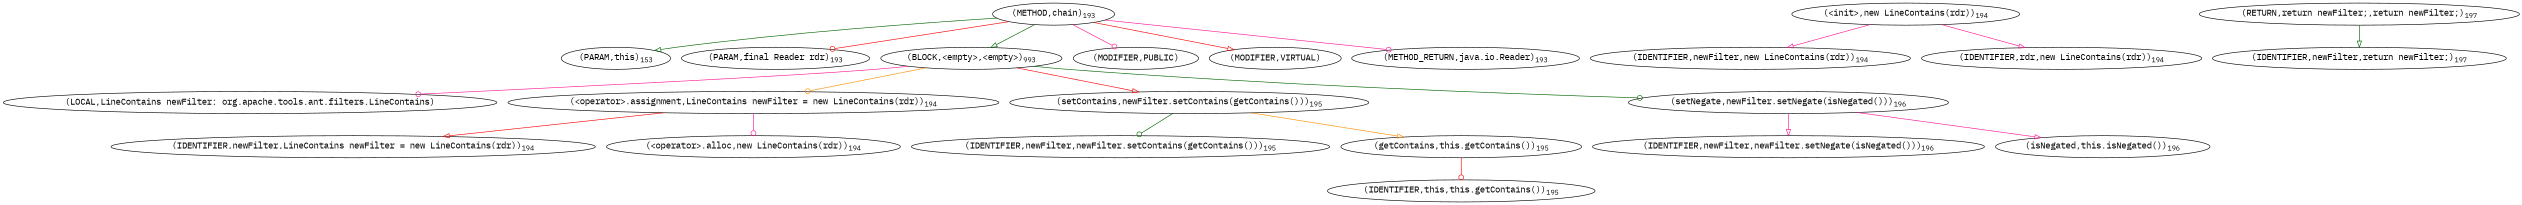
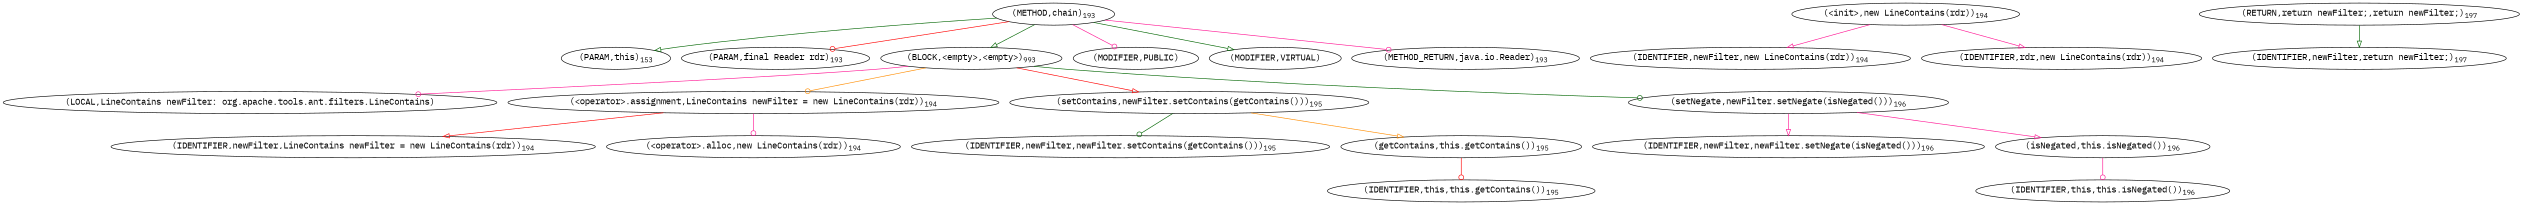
edge "(METHOD,chain)" -> "(MODIFIER,VIRTUAL)": color red -> darkgreen
node "(IDENTIFIER,this,this.isNegated())": added
